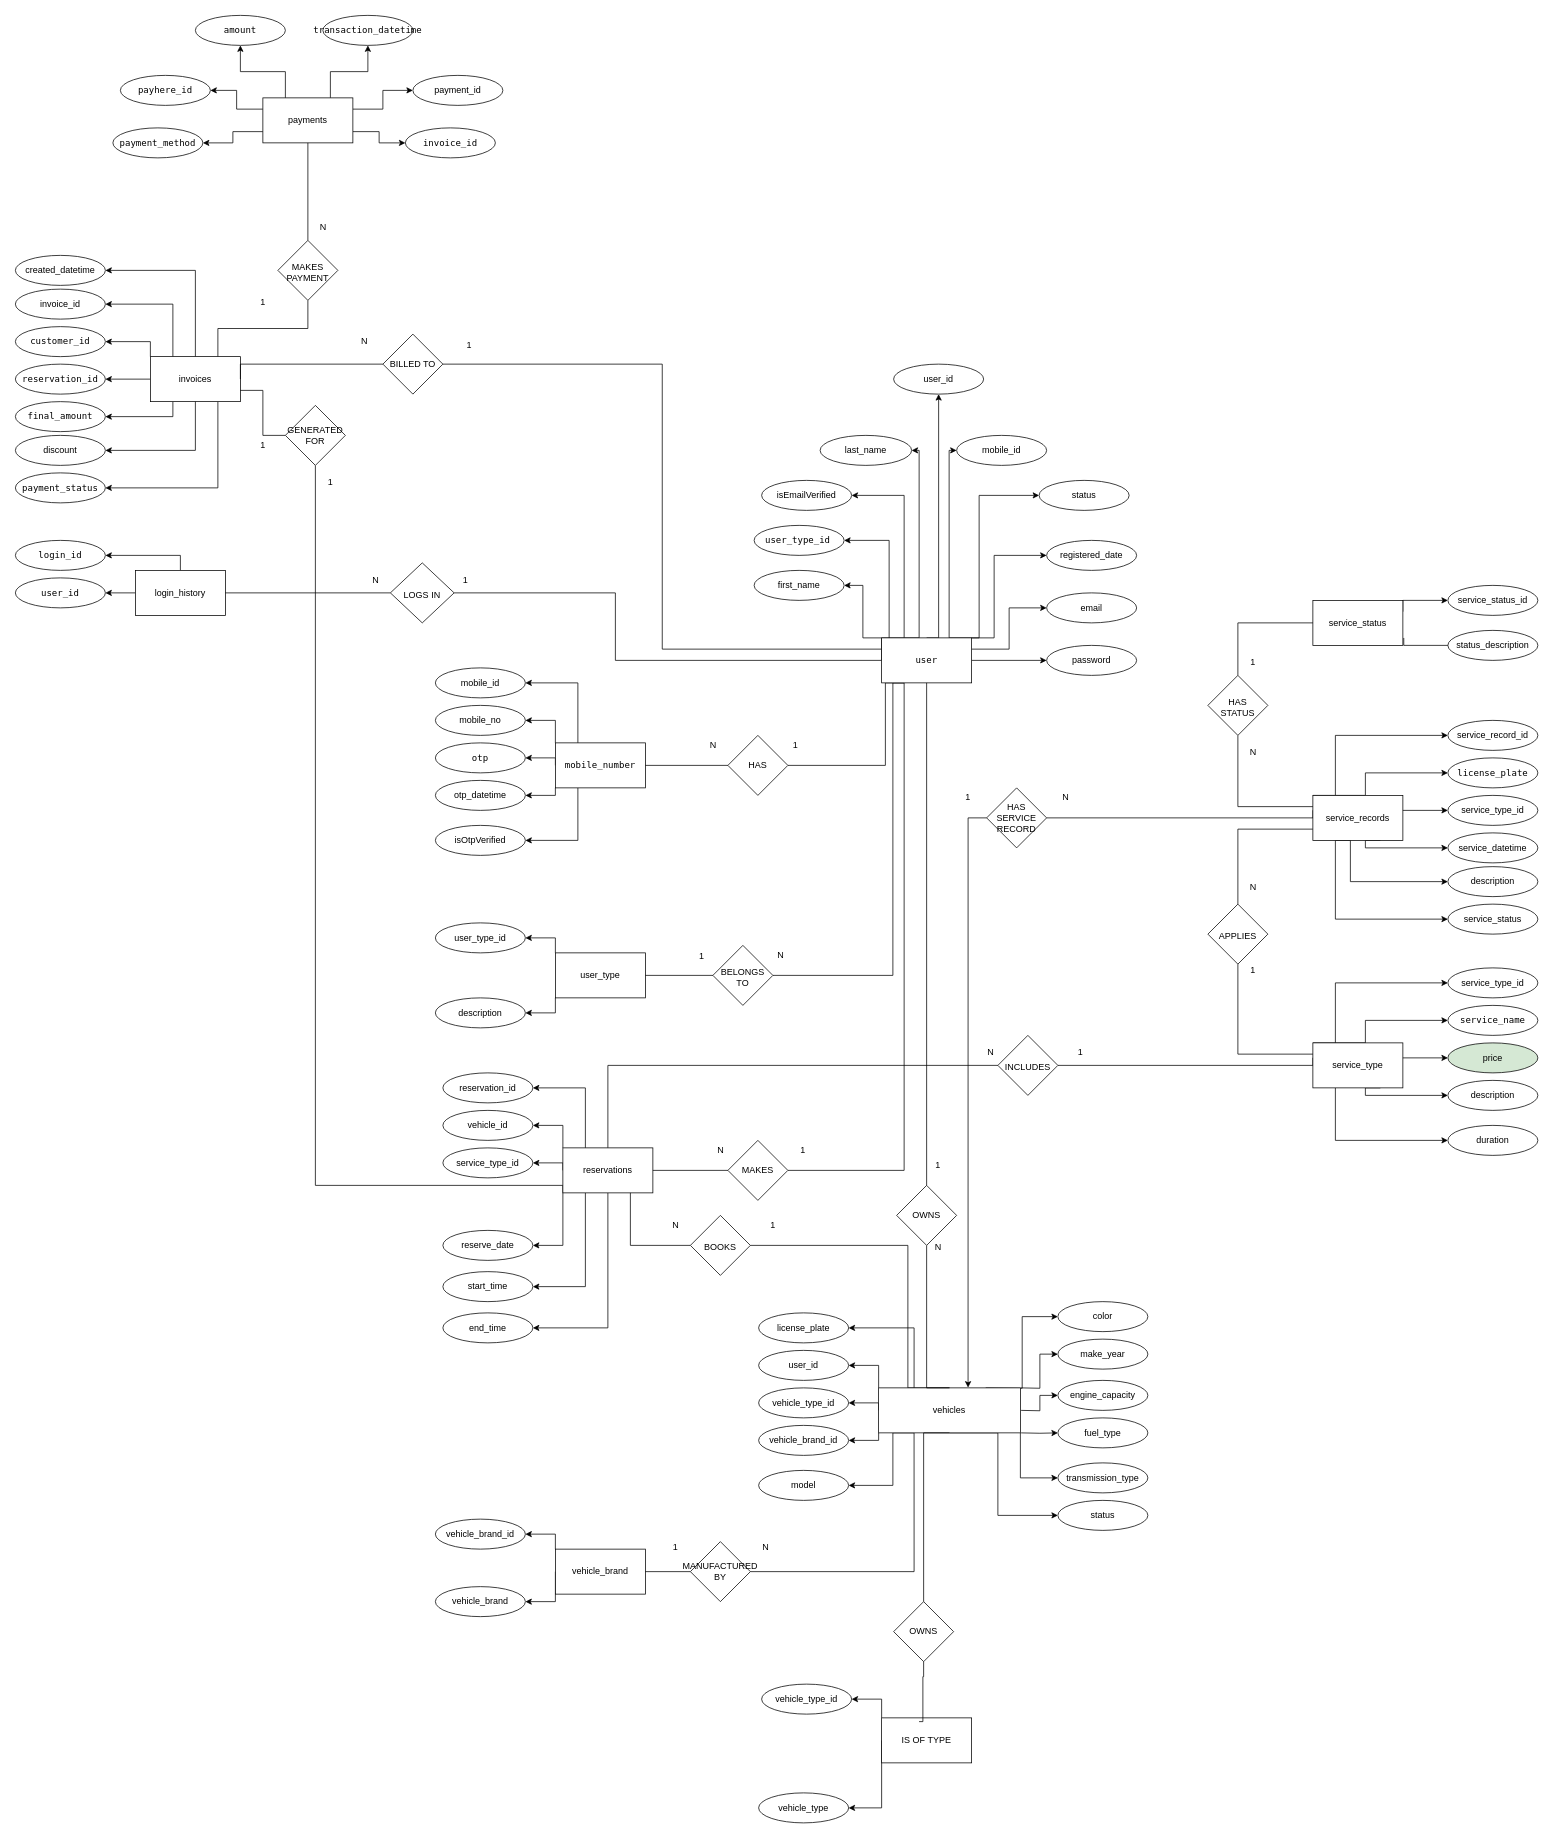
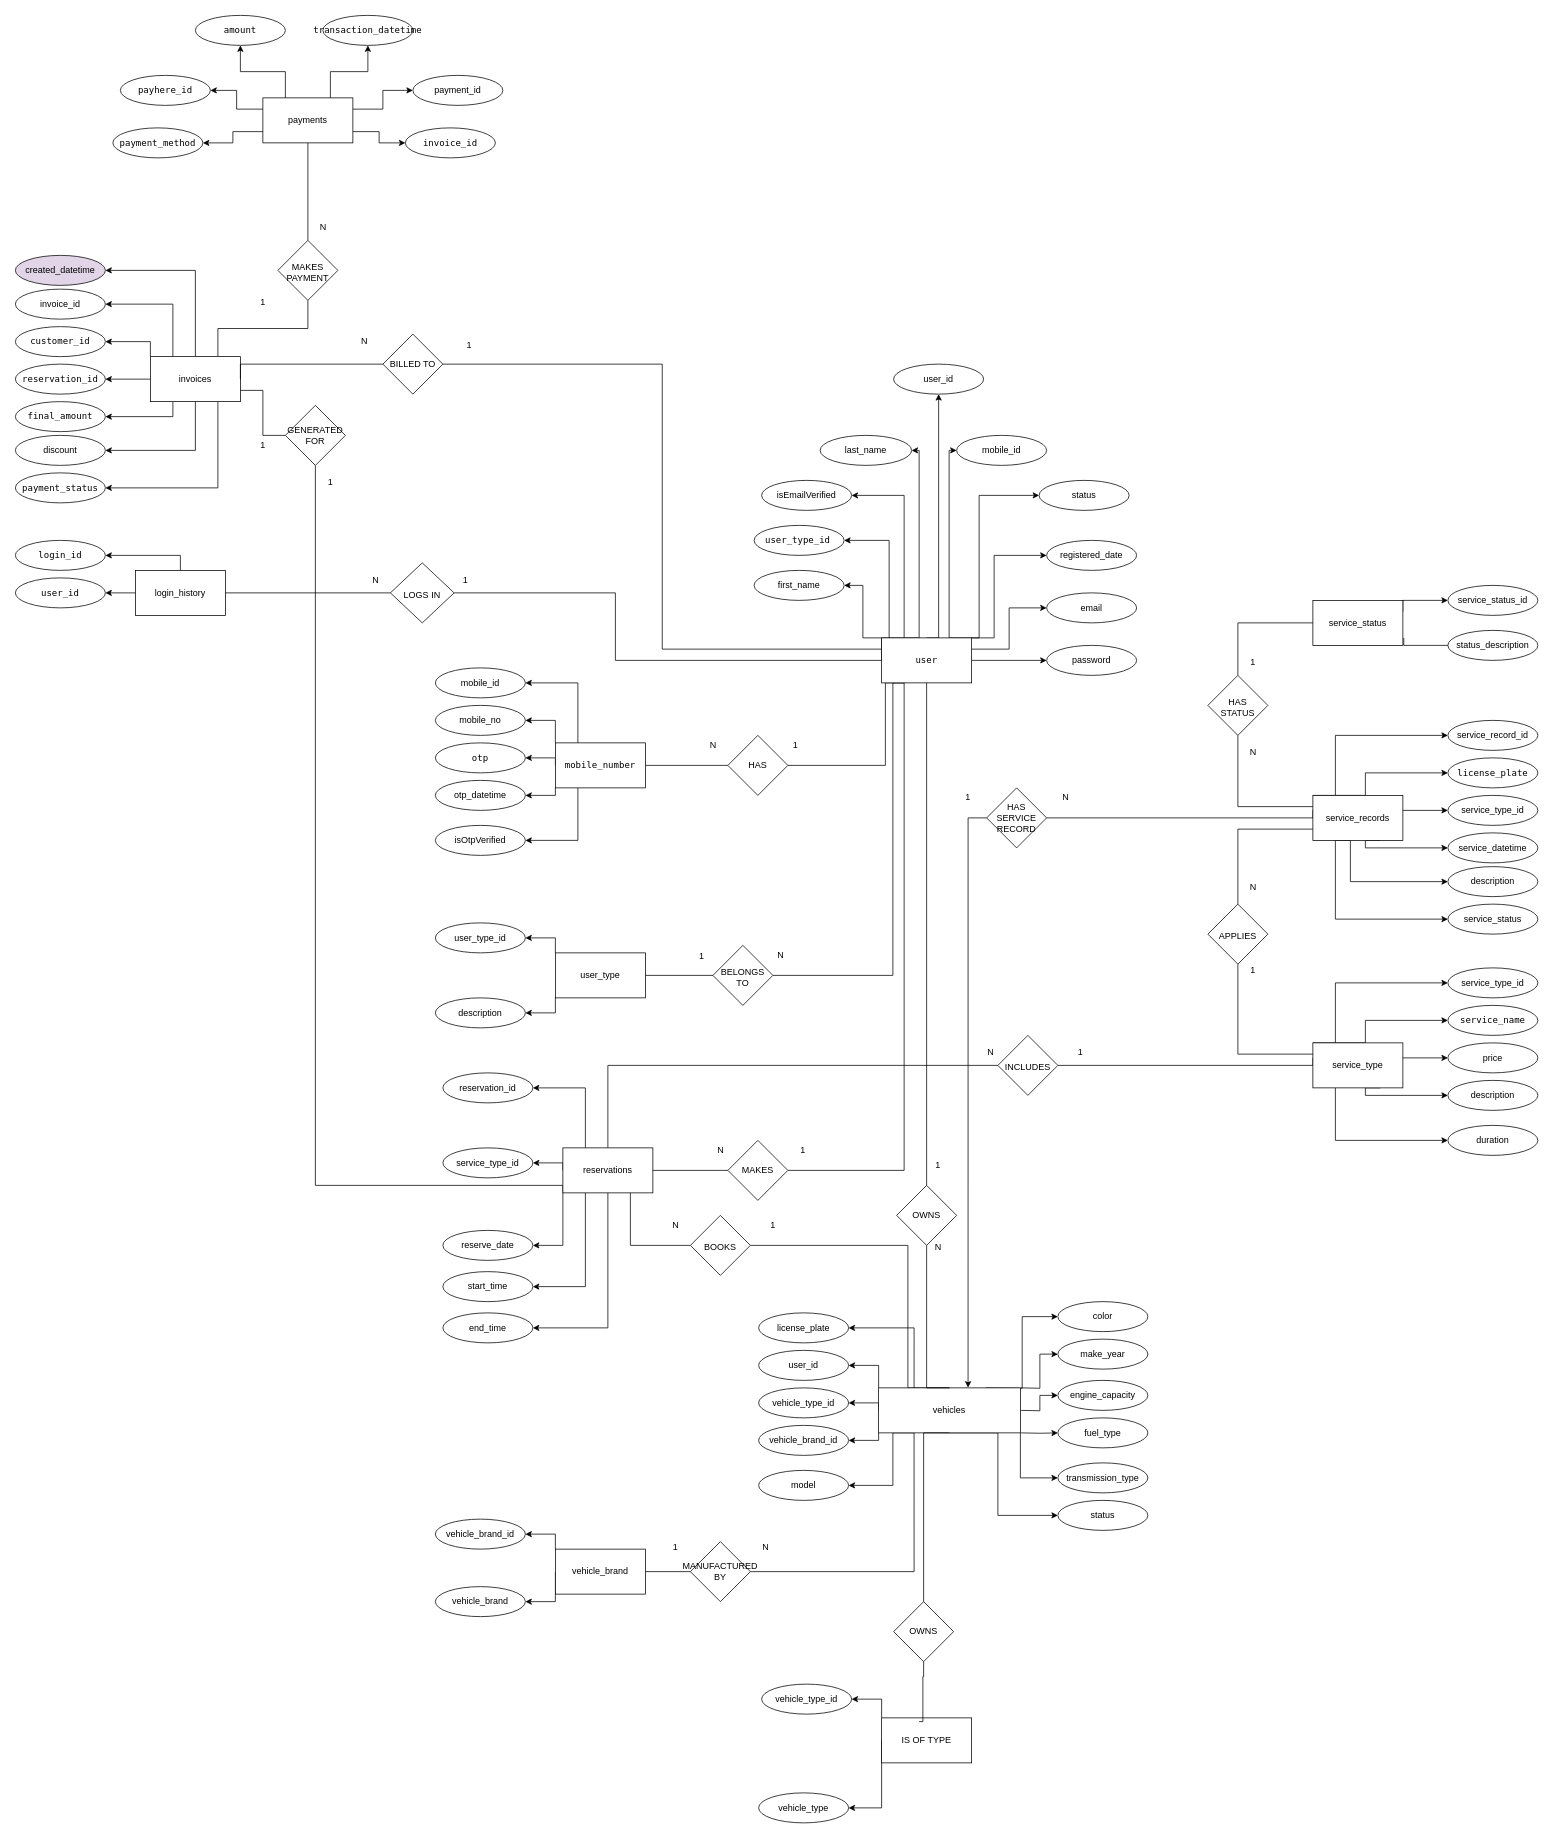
node "created_datetime": fillcolor #ffffff -> #e1d5e7
node "price": fillcolor #d5e8d4 -> #ffffff
node "vehicle_id": removed
edge "reservations" -> "vehicle_id": removed
